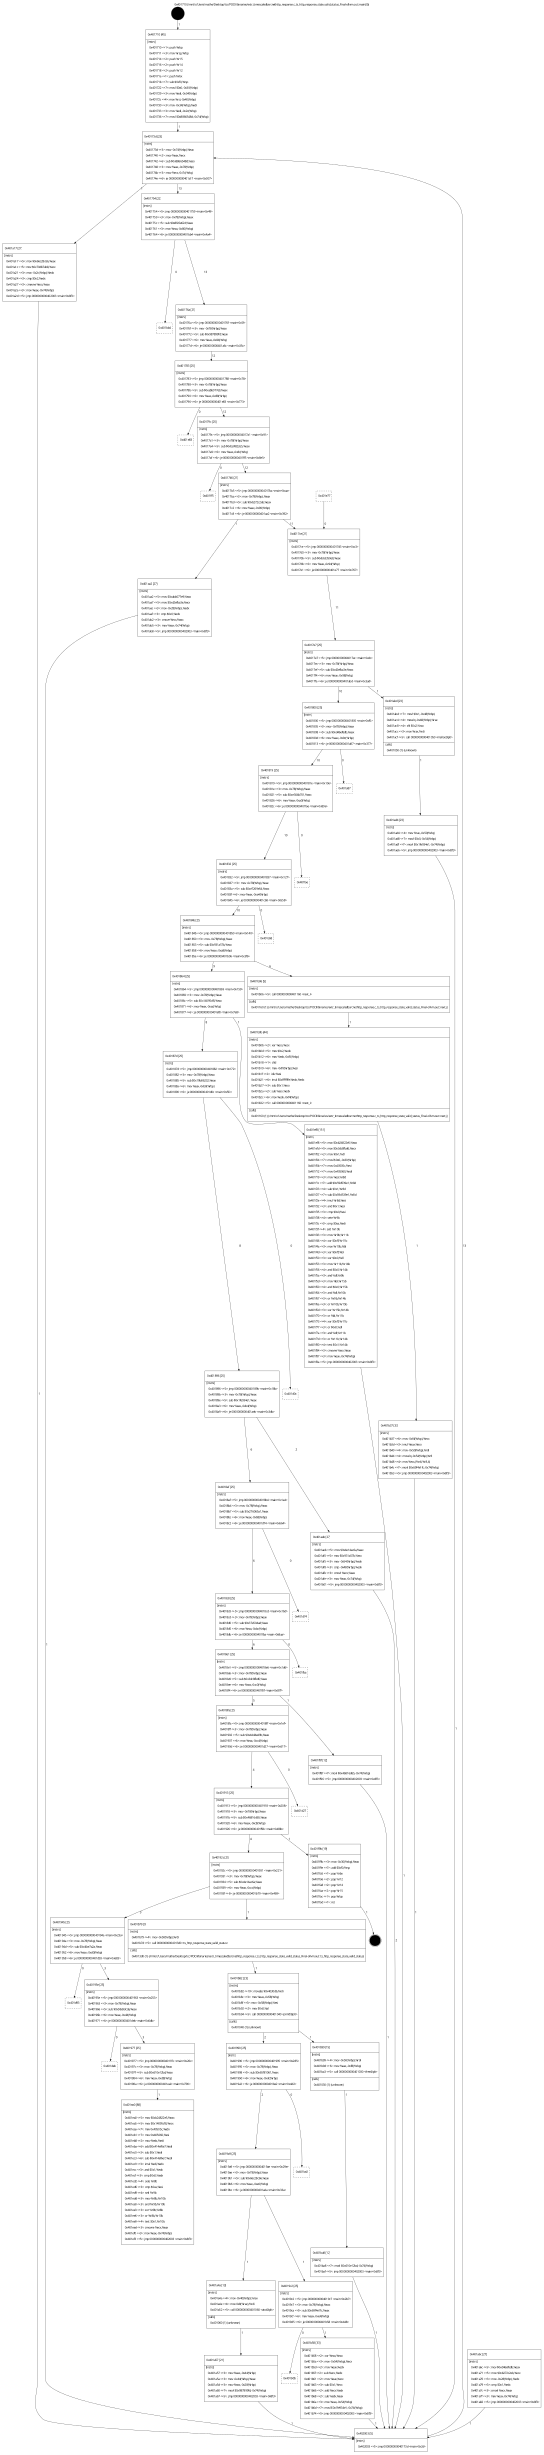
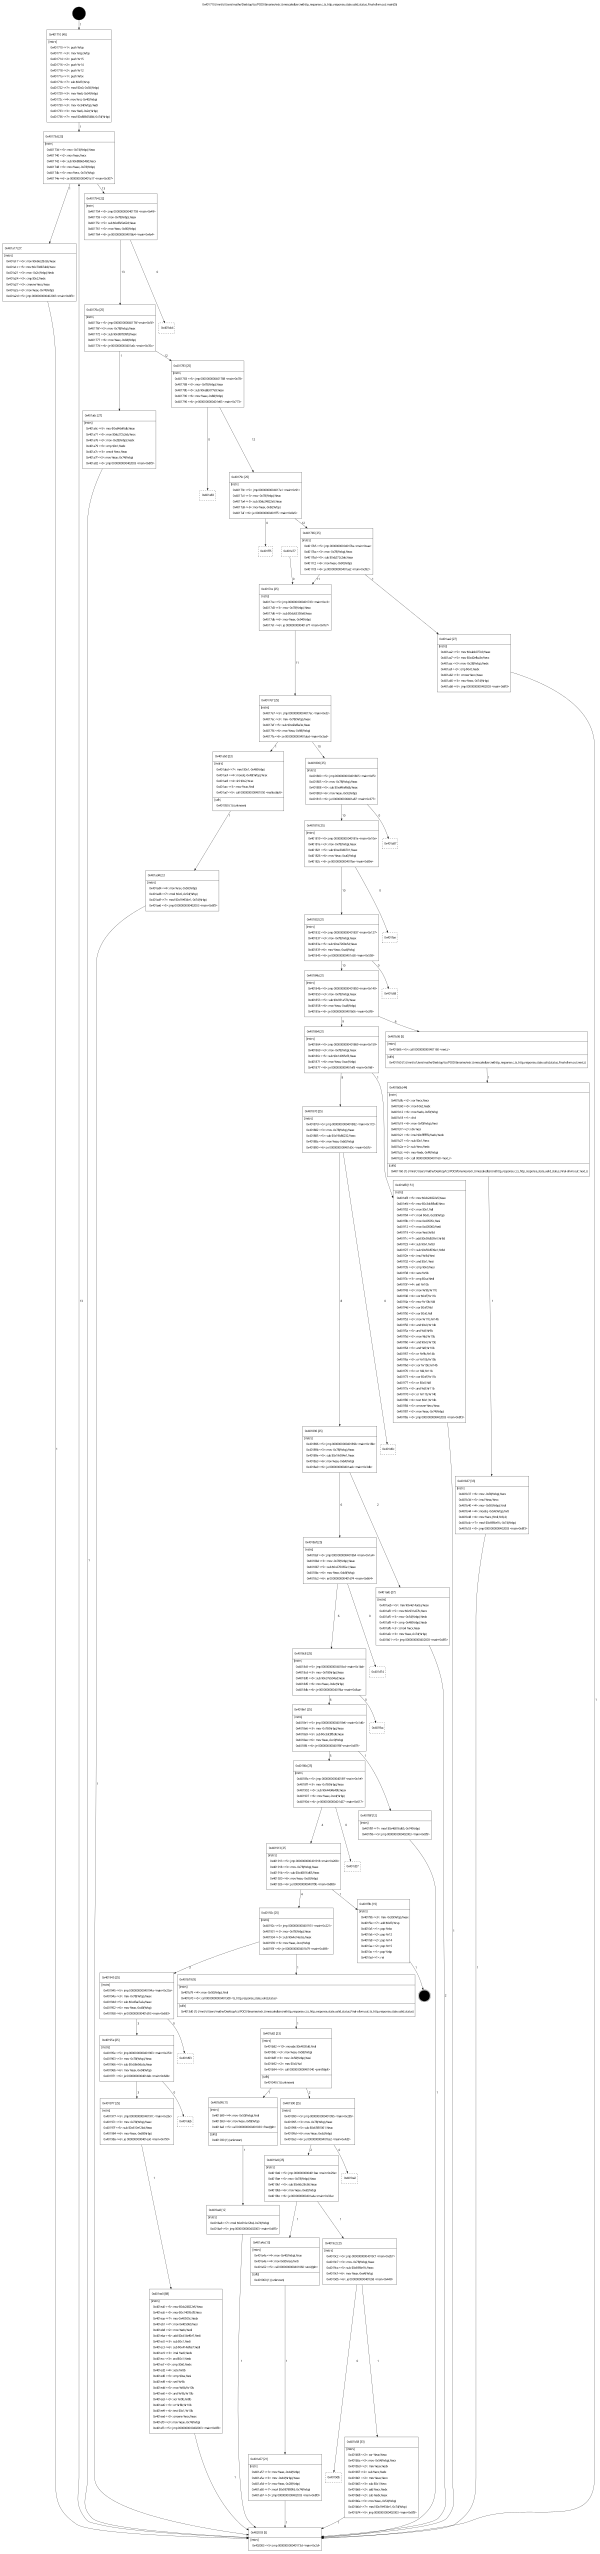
edge "0x40176a [25]" -> "0x401a6c [27]": added, label "1"
edge "0x401ea0 [88]" -> "0x402003 [5]": added, label "1"
